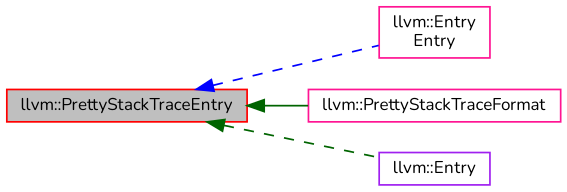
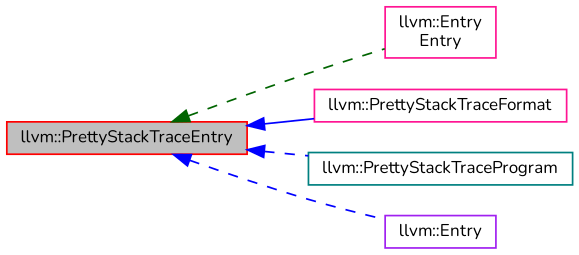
edge "llvm::Entry Entry" -> "llvm::PrettyStackTraceEntry": color blue -> darkgreen
edge "llvm::PrettyStackTraceFormat" -> "llvm::PrettyStackTraceEntry": color darkgreen -> blue
edge "llvm::Entry" -> "llvm::PrettyStackTraceEntry": color darkgreen -> blue
node "llvm::PrettyStackTraceProgram": added
